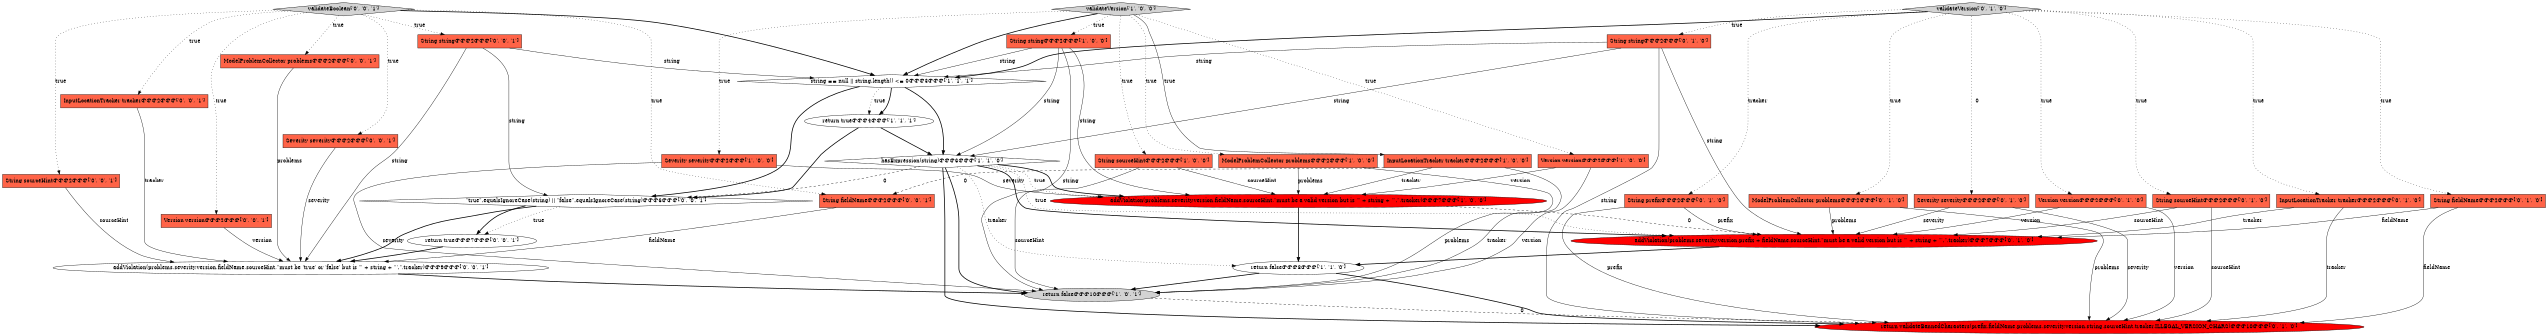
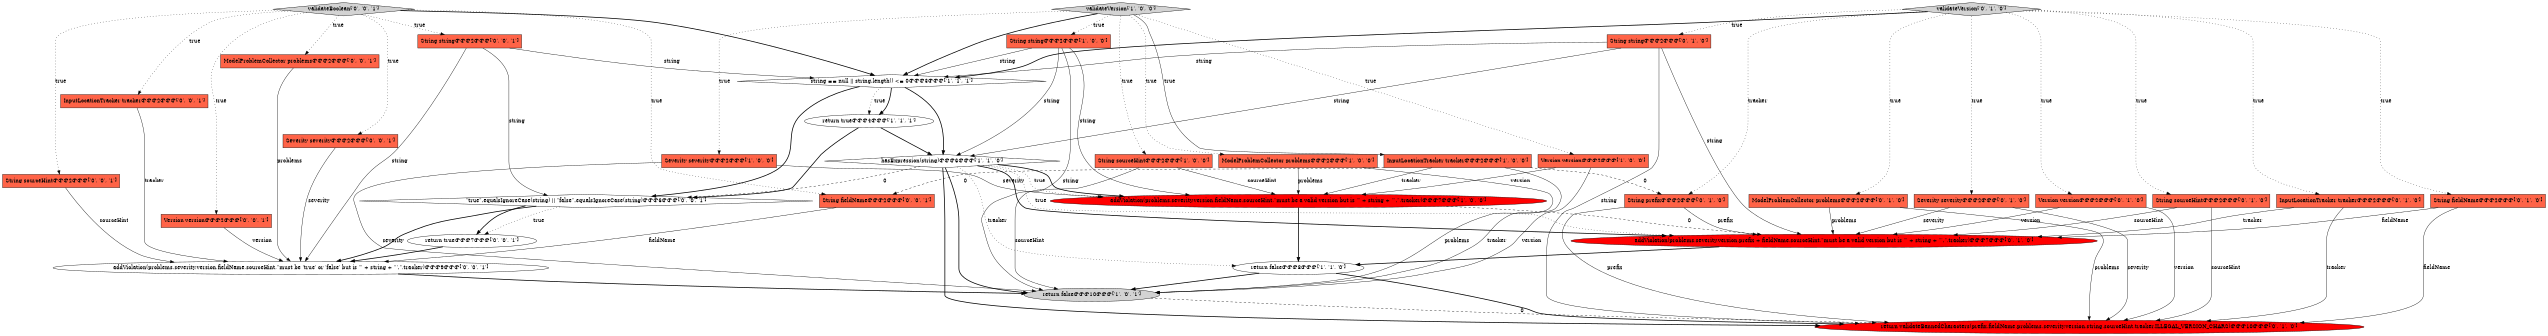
edge "validateVersion['0', '1', '0']" -> "Severity severity@@@2@@@['0', '1', '0']": label "0" -> "true"
edge "InputLocationTracker tracker@@@2@@@['1', '0', '0']" -> "String prefix@@@2@@@['0', '1', '0']": added, label "0"
